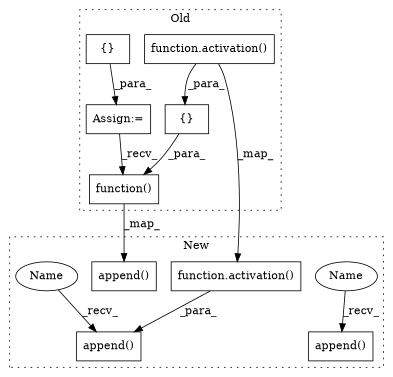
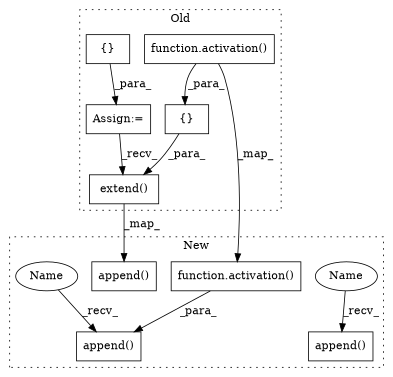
node "function()": label "function()" -> "extend()"
